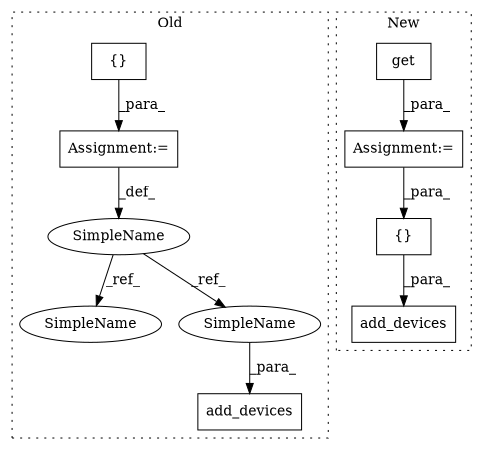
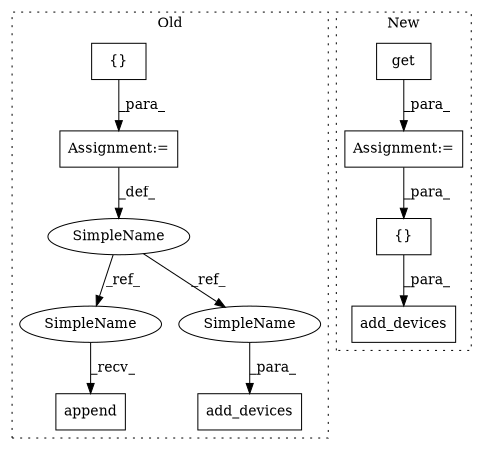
node "append": added
